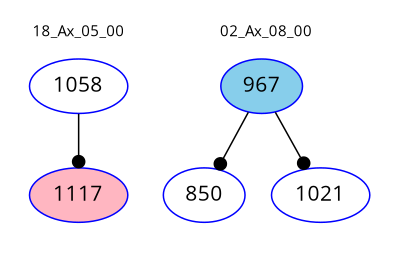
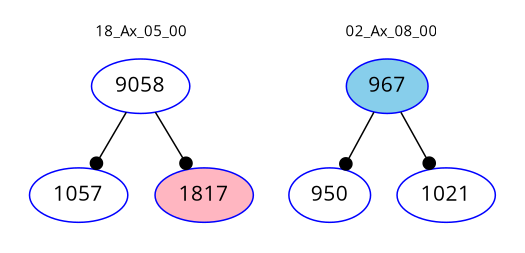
node "1058": label "1058" -> "9058"
node "1057": added
node "1117": label "1117" -> "1817"
node "850": label "850" -> "950"
